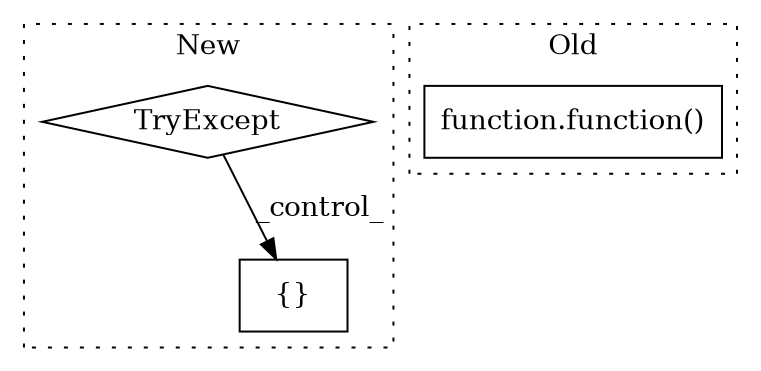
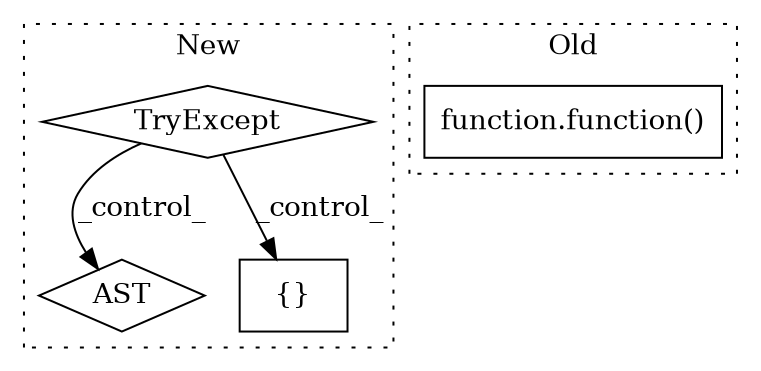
node "AST": added
